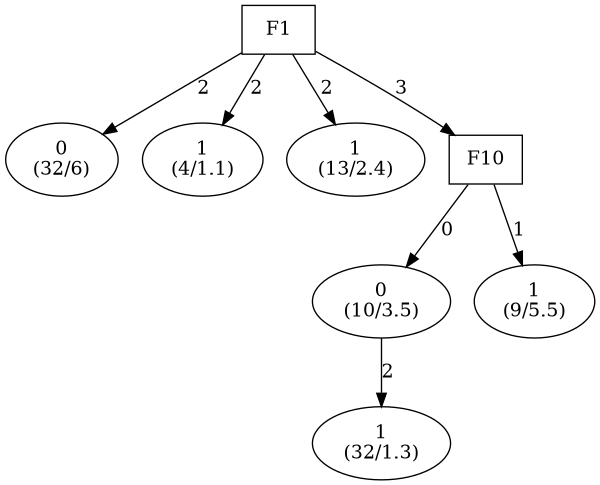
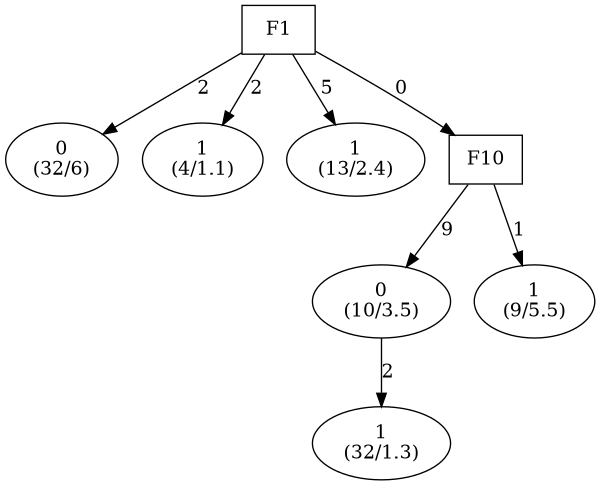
edge "F1" -> "1 (13/2.4)": label "2" -> "5"
edge "F1" -> "F10": label "3" -> "0"
edge "F10" -> "0 (10/3.5)": label "0" -> "9"
